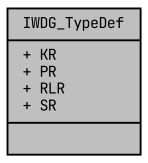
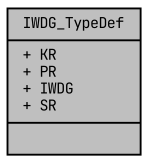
node "IWDG_TypeDef": text "+ RLR" -> "+ IWDG"
